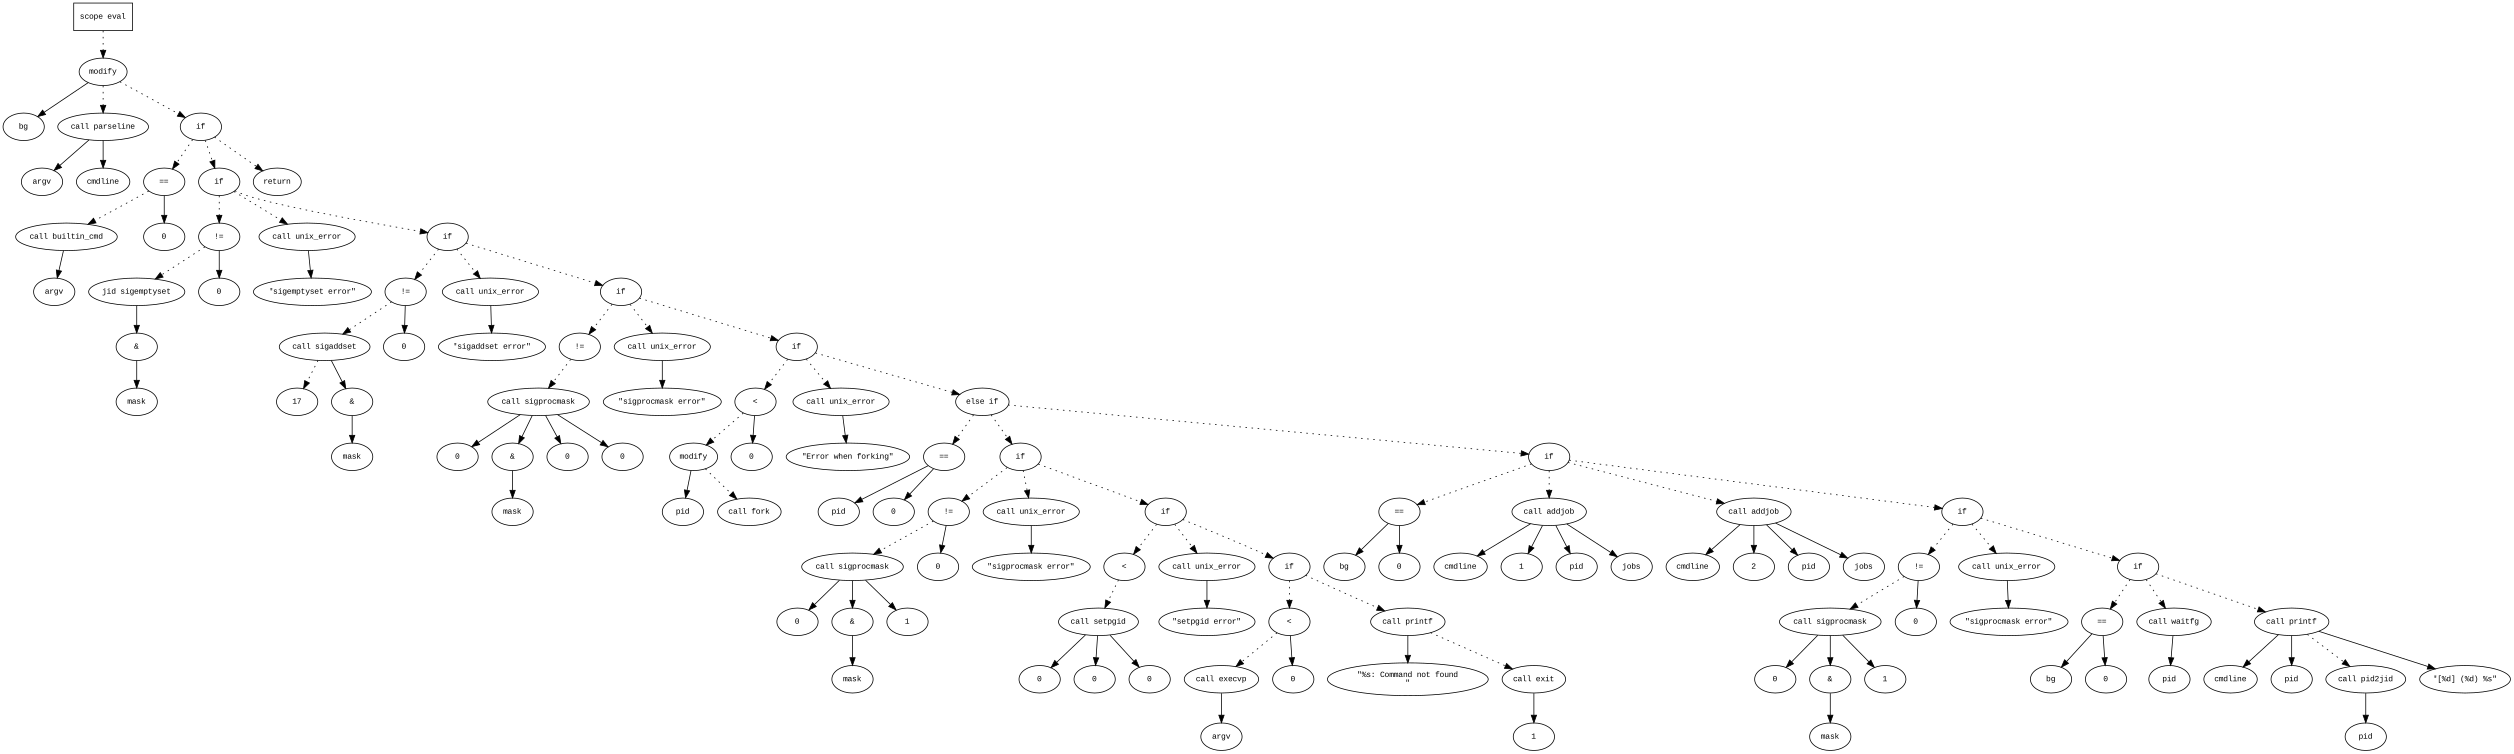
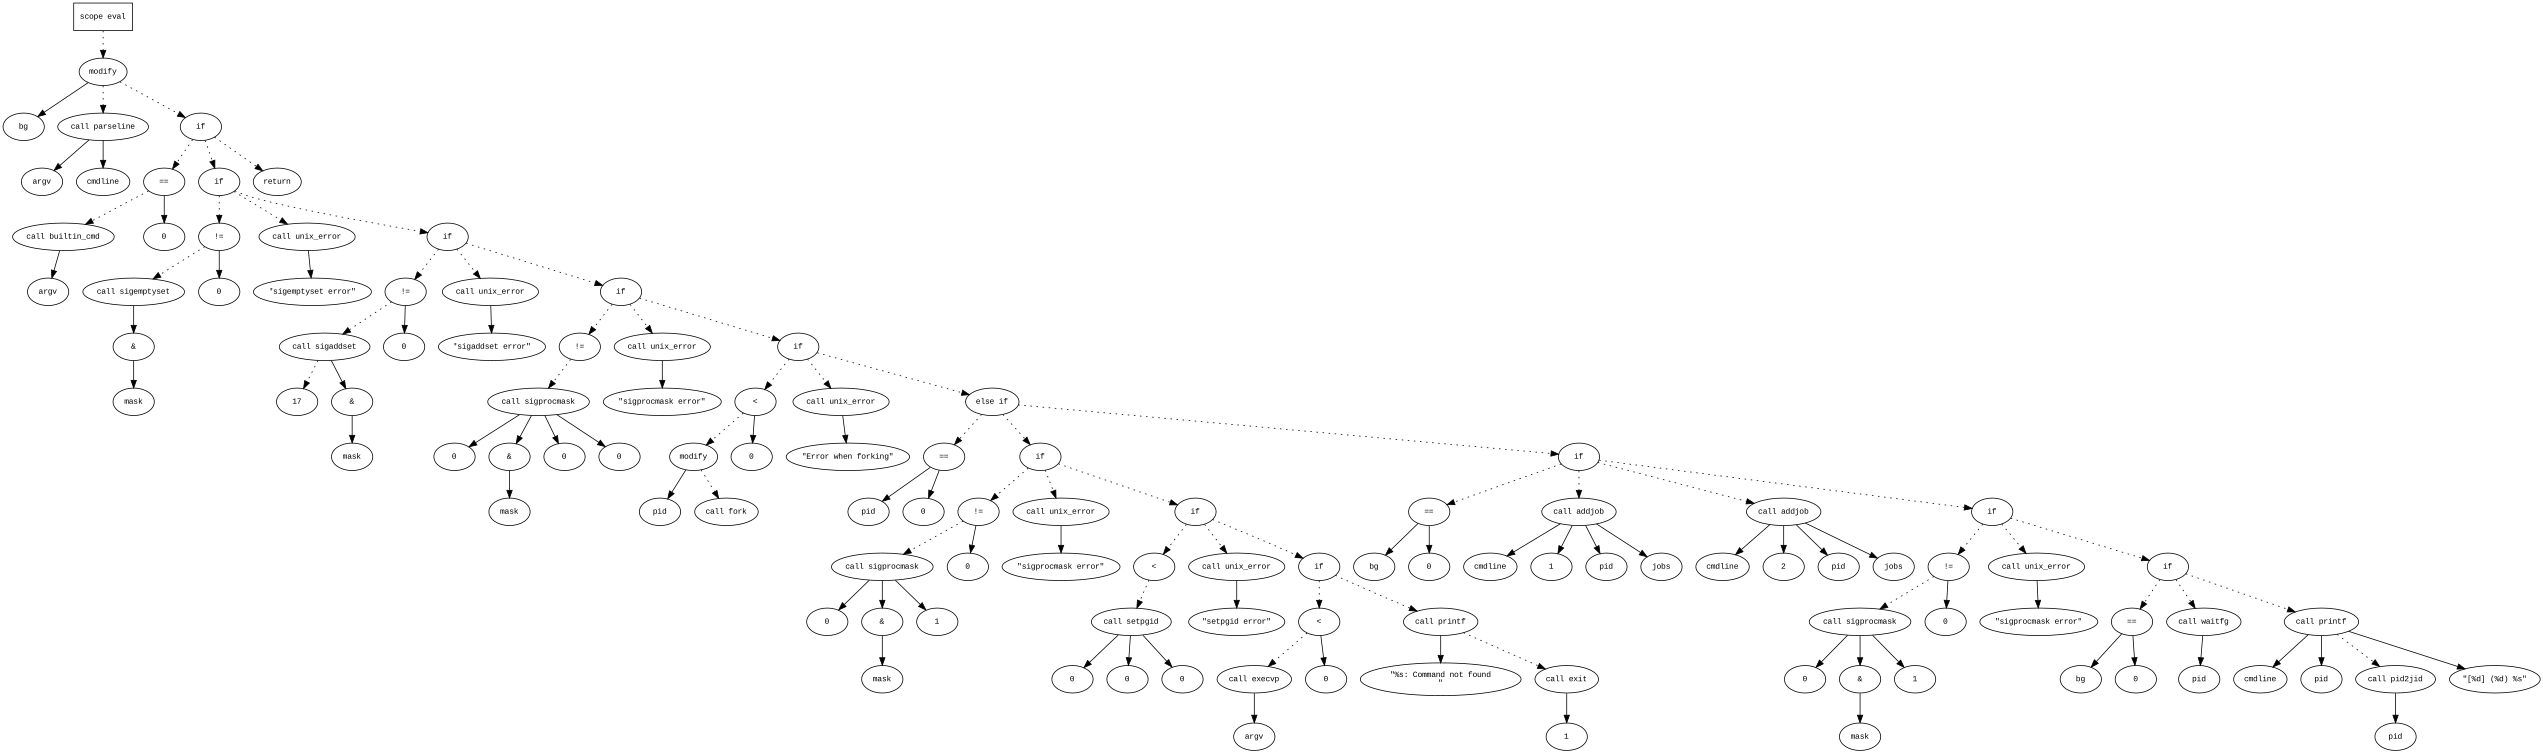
node "jid sigemptyset": label "jid sigemptyset" -> "call sigemptyset"
